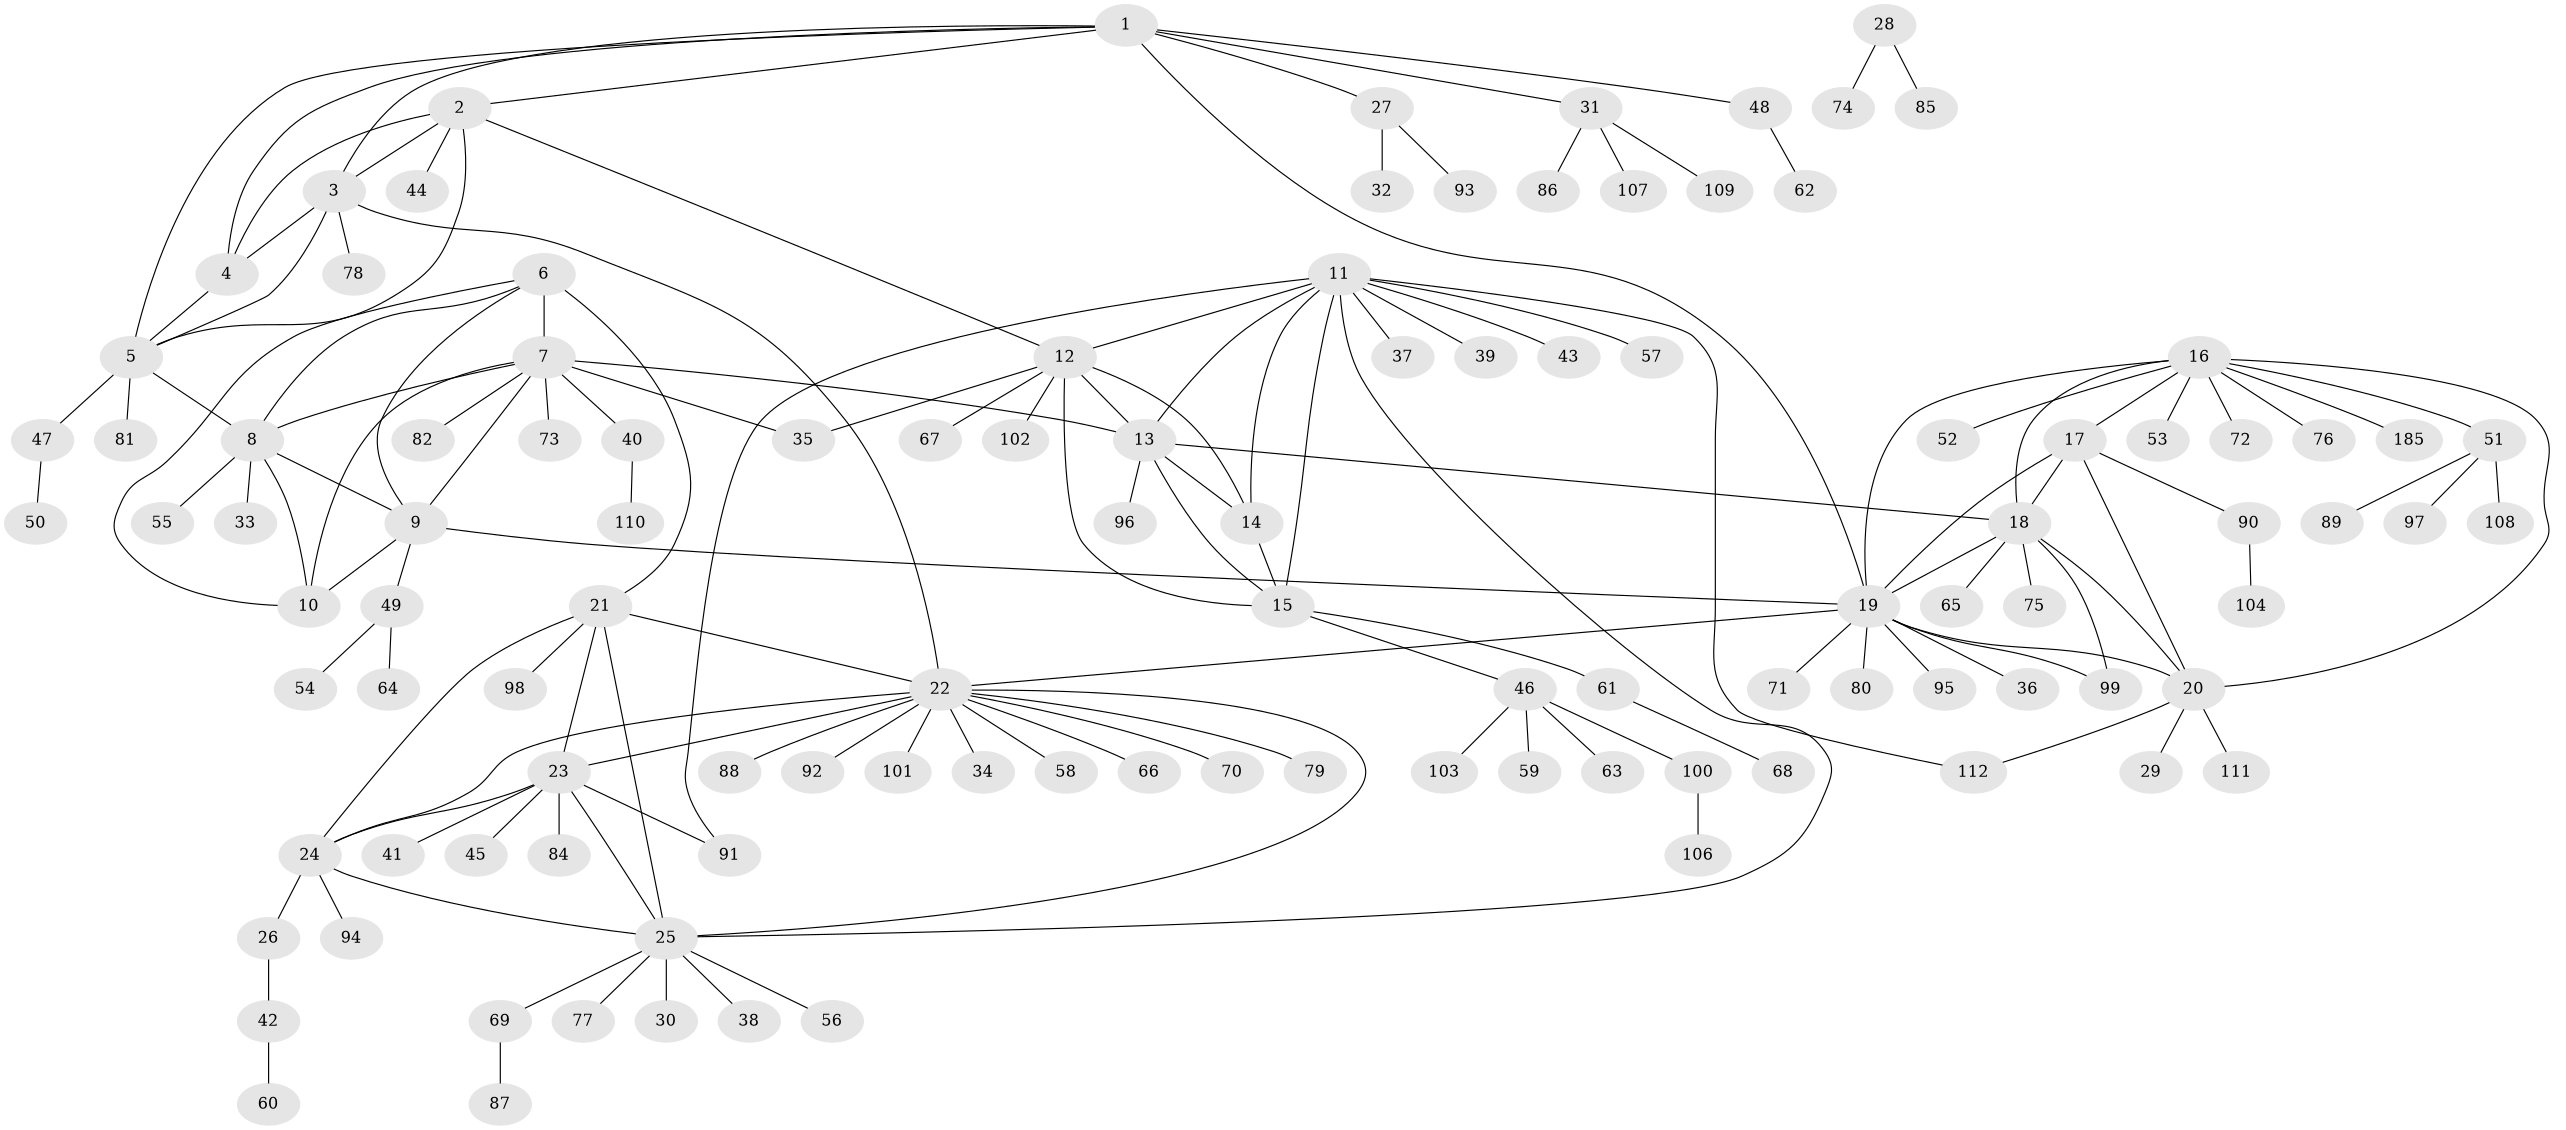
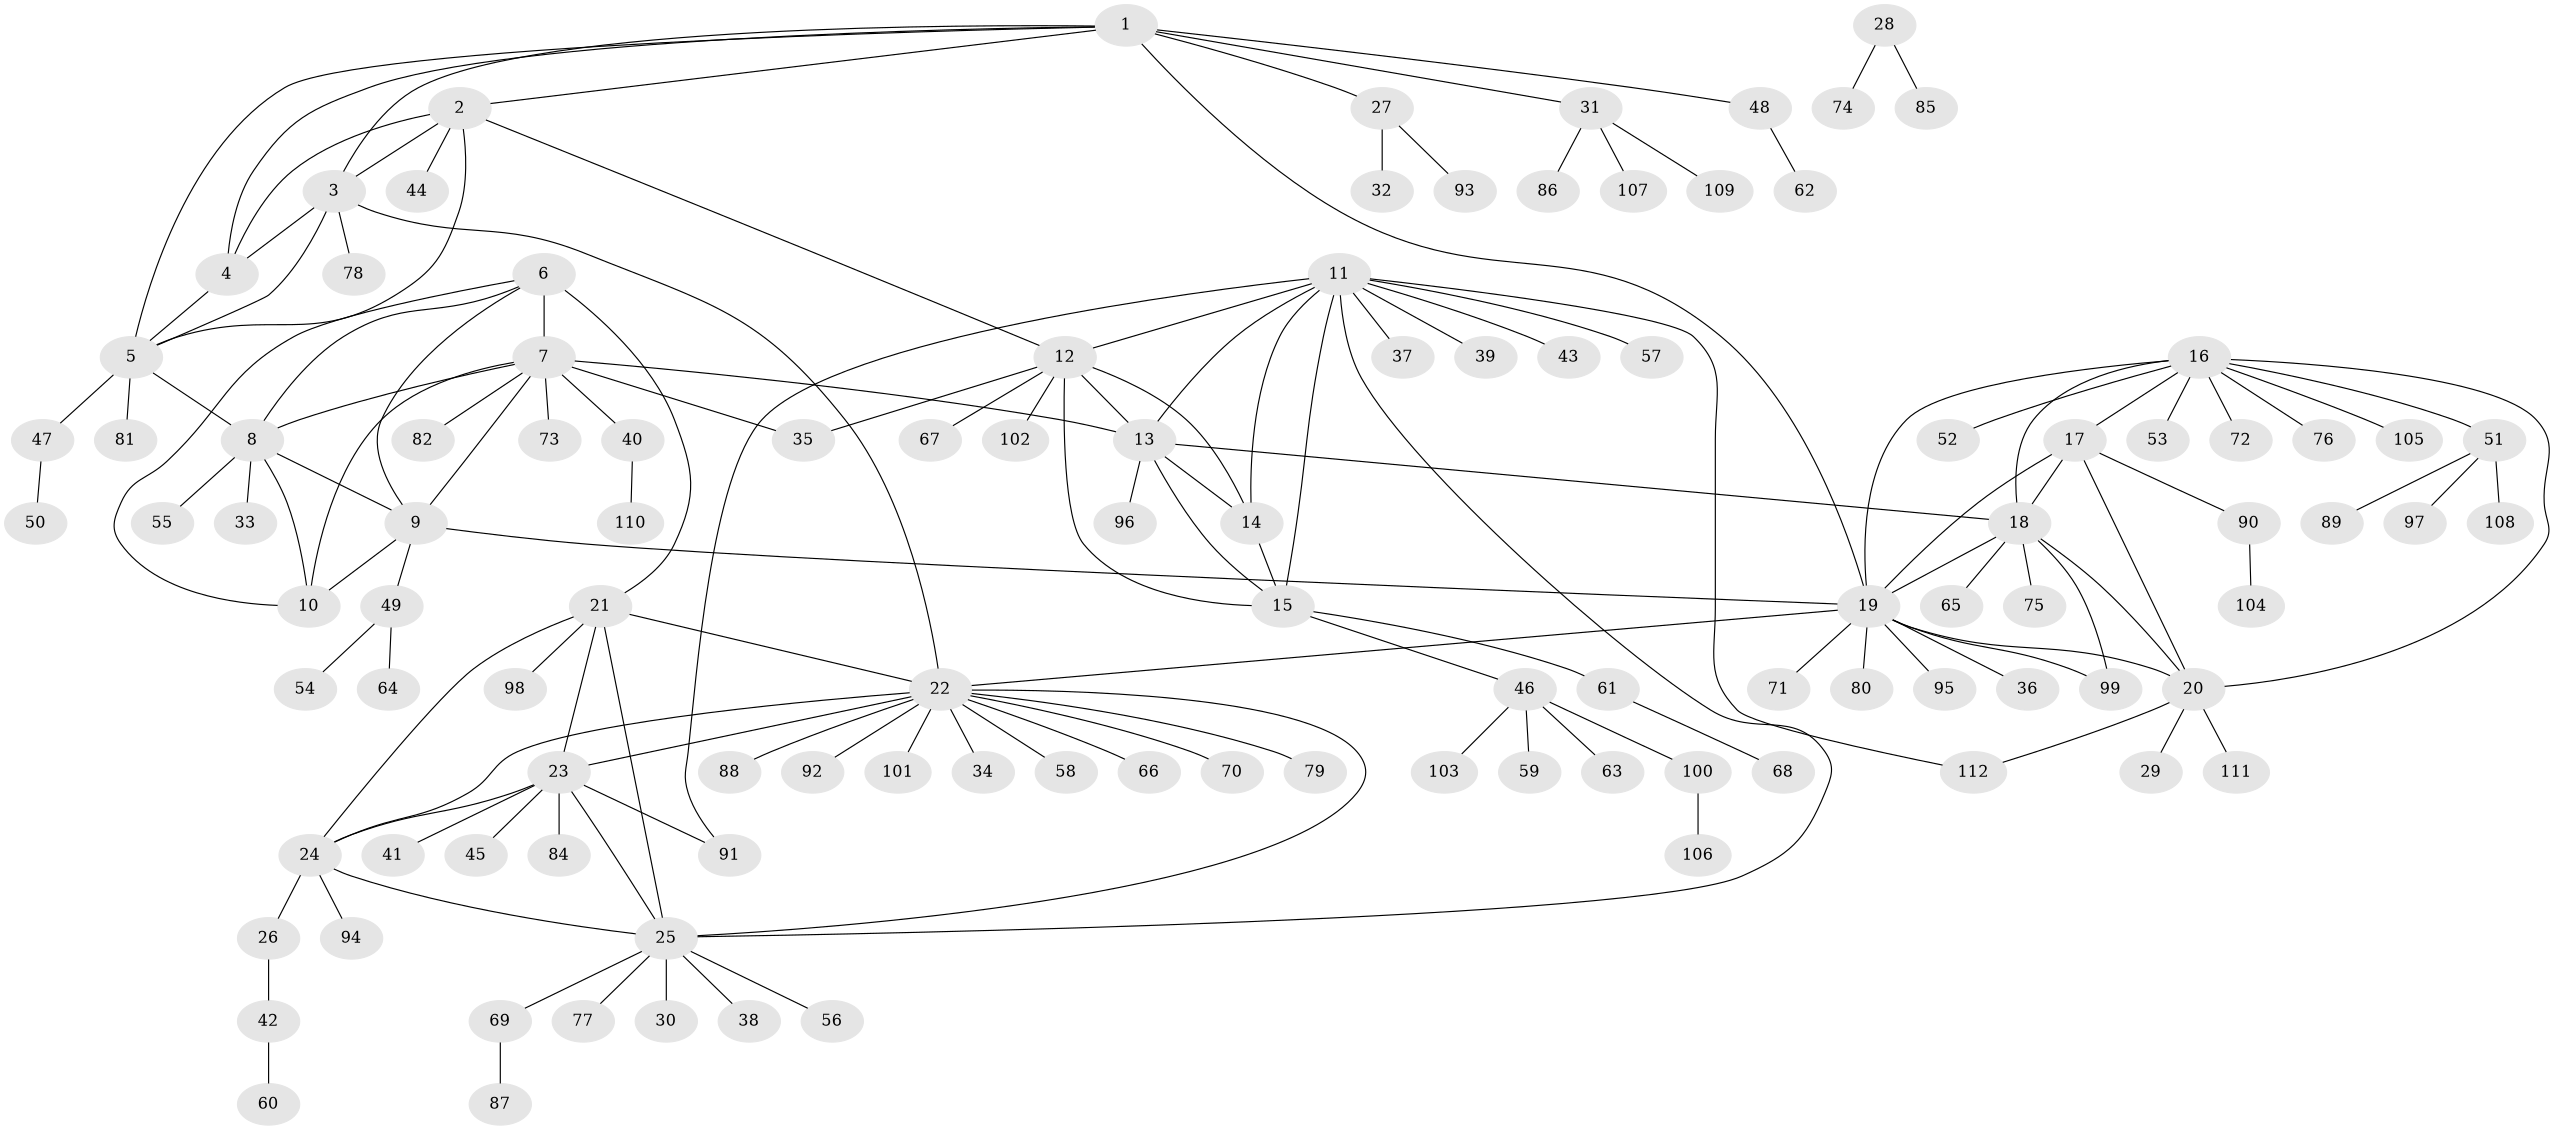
node "185": label "185" -> "105"
